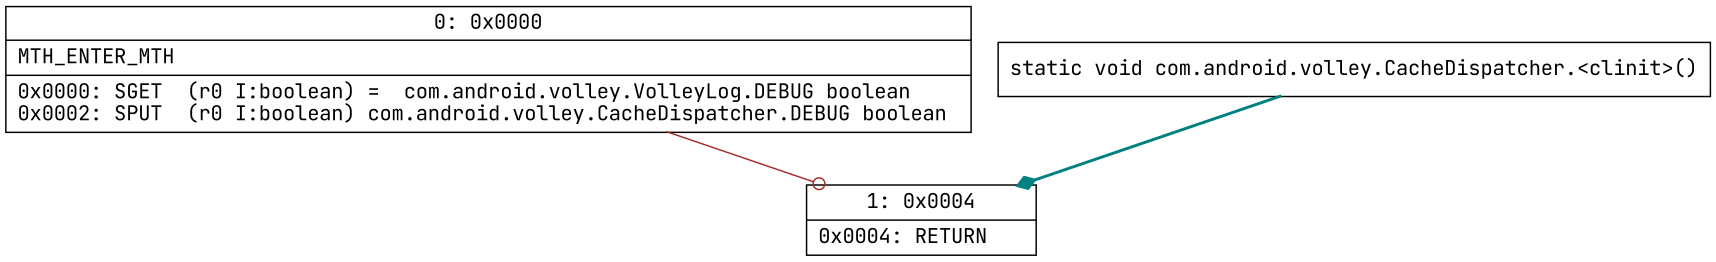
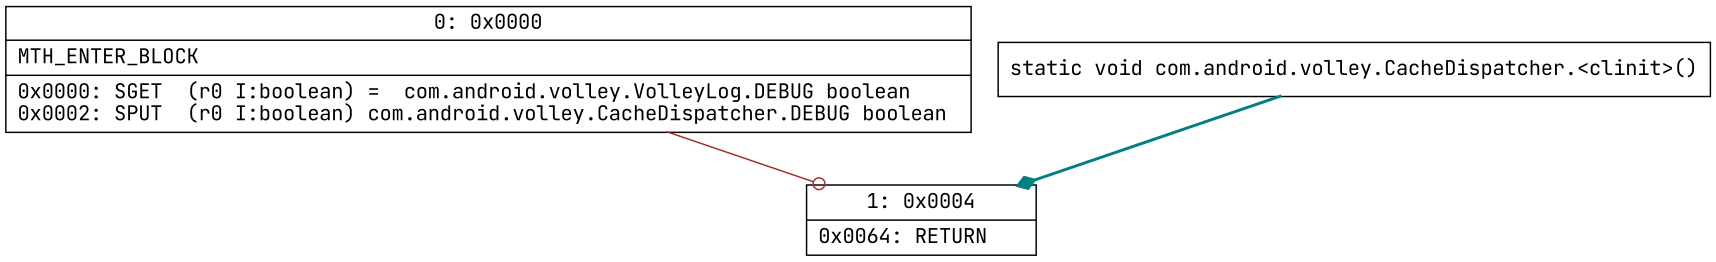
node "0: 0x0000": text "MTH_ENTER_MTH" -> "MTH_ENTER_BLOCK"
node "1: 0x0004": text "0x0004: RETURN" -> "0x0064: RETURN"
